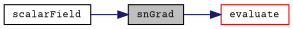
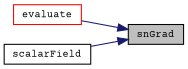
edge "snGrad" -> "evaluate": reversed
